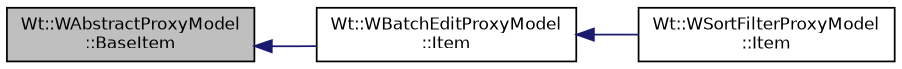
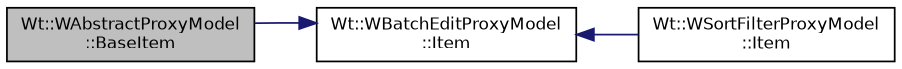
edge "Wt::WBatchEditProxyModel ::Item" -> "Wt::WAbstractProxyModel ::BaseItem": reversed
